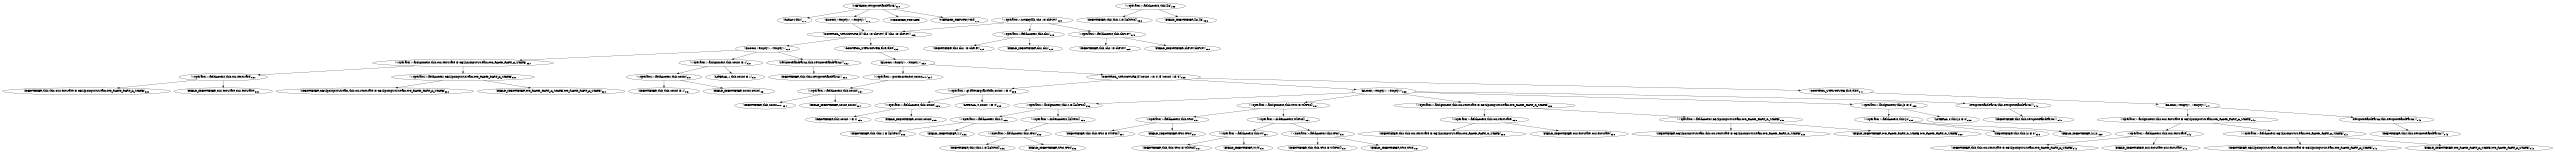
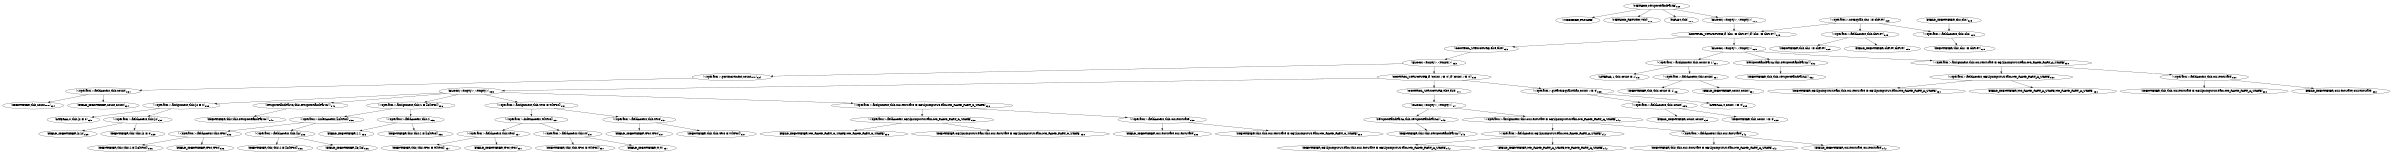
edge "(<operator>.fieldAccess,this.ch2)" -> "(FIELD_IDENTIFIER,ch2,ch2)": reversed
edge "(<operator>.indexAccess,ll8[tPos])" -> "(<operator>.fieldAccess,this.ll8)": added
